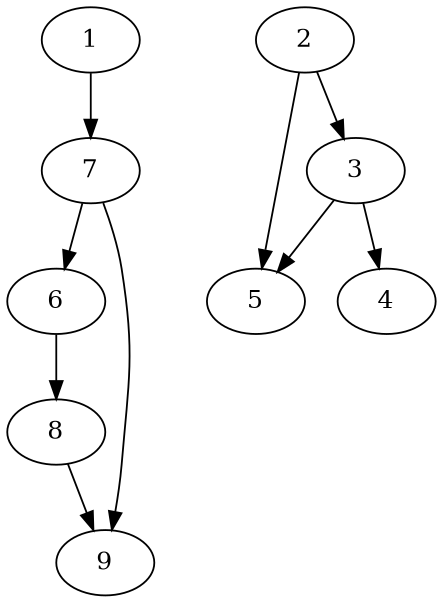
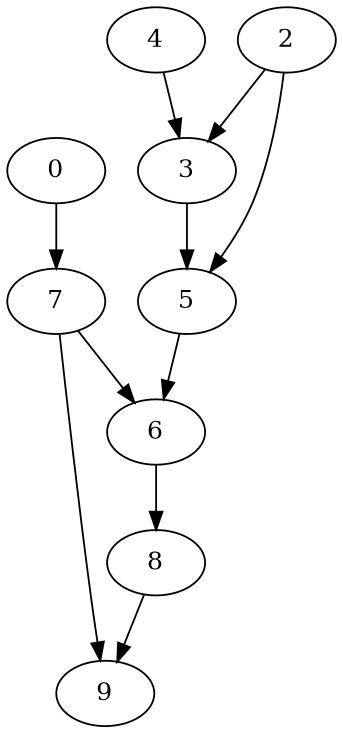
node "1": label "1" -> "0"
edge "3" -> "4": reversed
edge "5" -> "6": added
